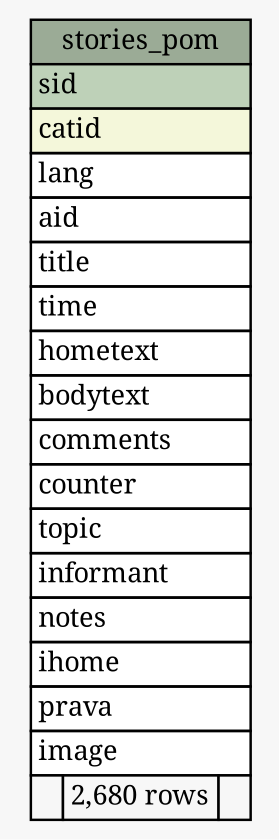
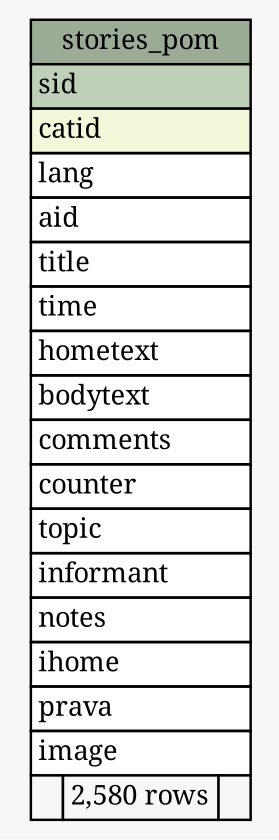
node "stories_pom": text "2,680 rows" -> "2,580 rows"
